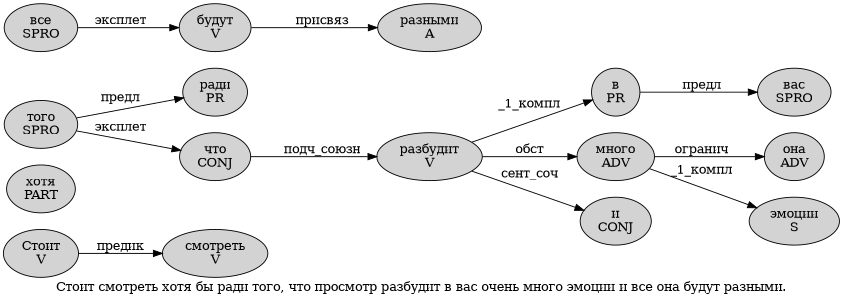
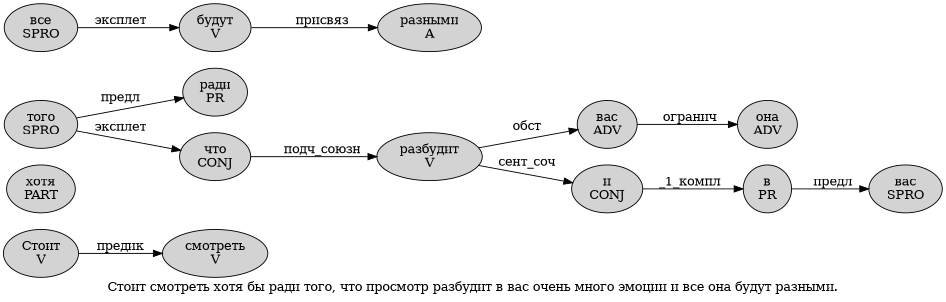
edge "разбудит V" -> "в PR": now "и CONJ" -> "в PR"
node "много ADV": label "много ADV" -> "вас ADV"
node "эмоции S": removed
